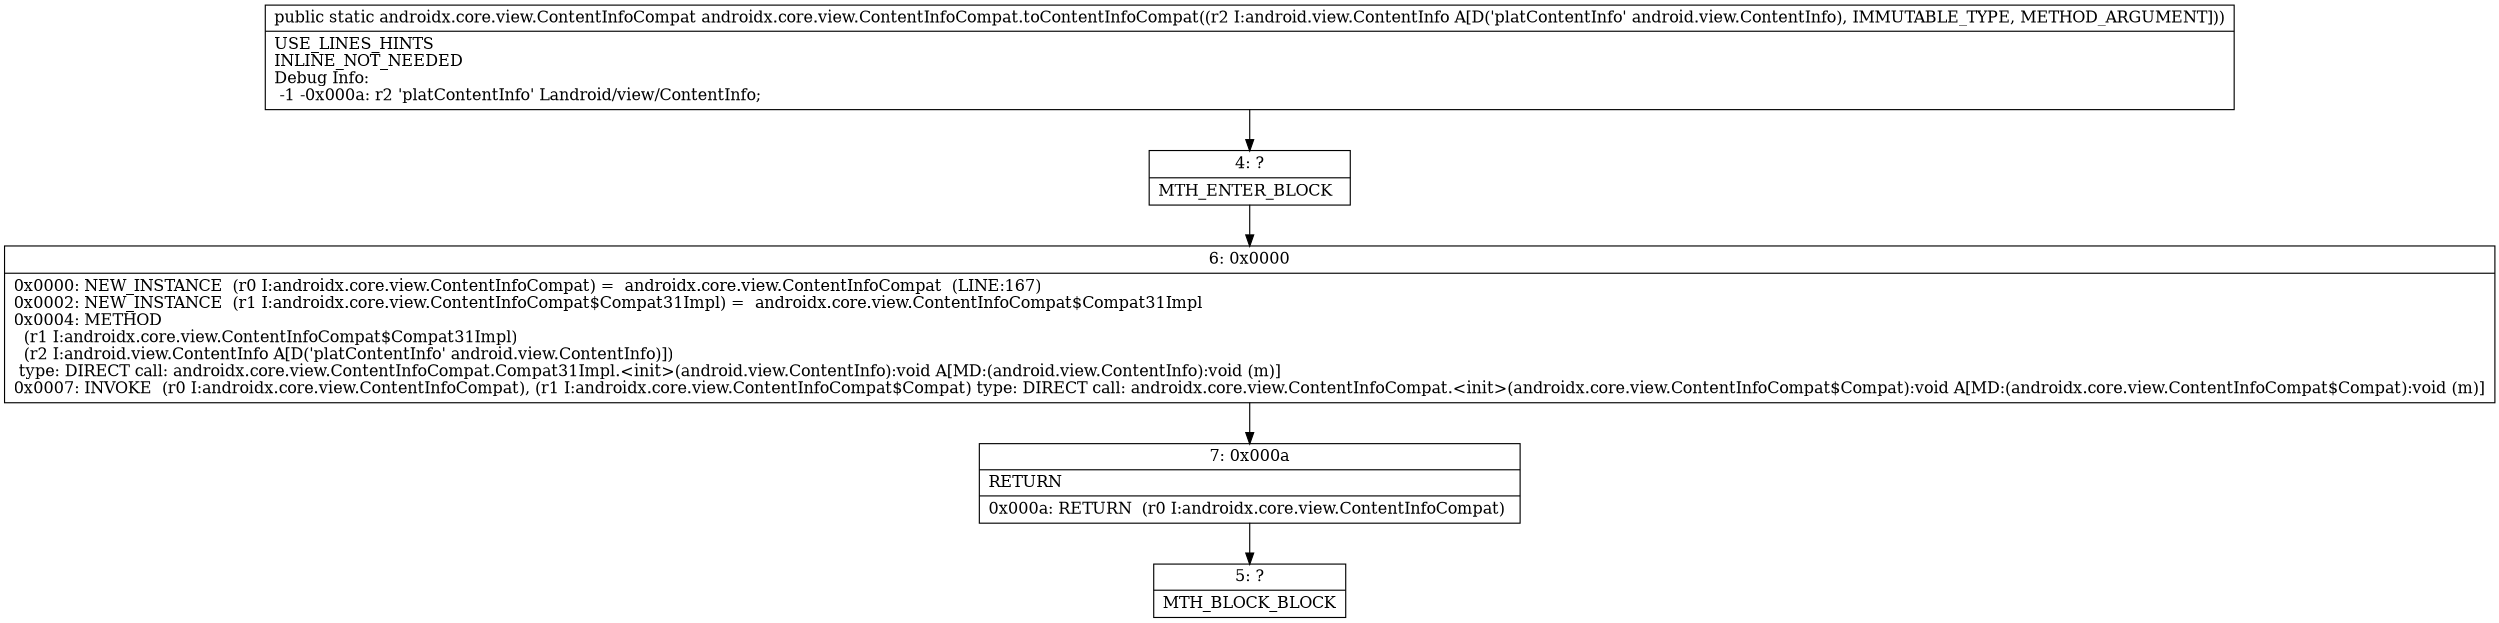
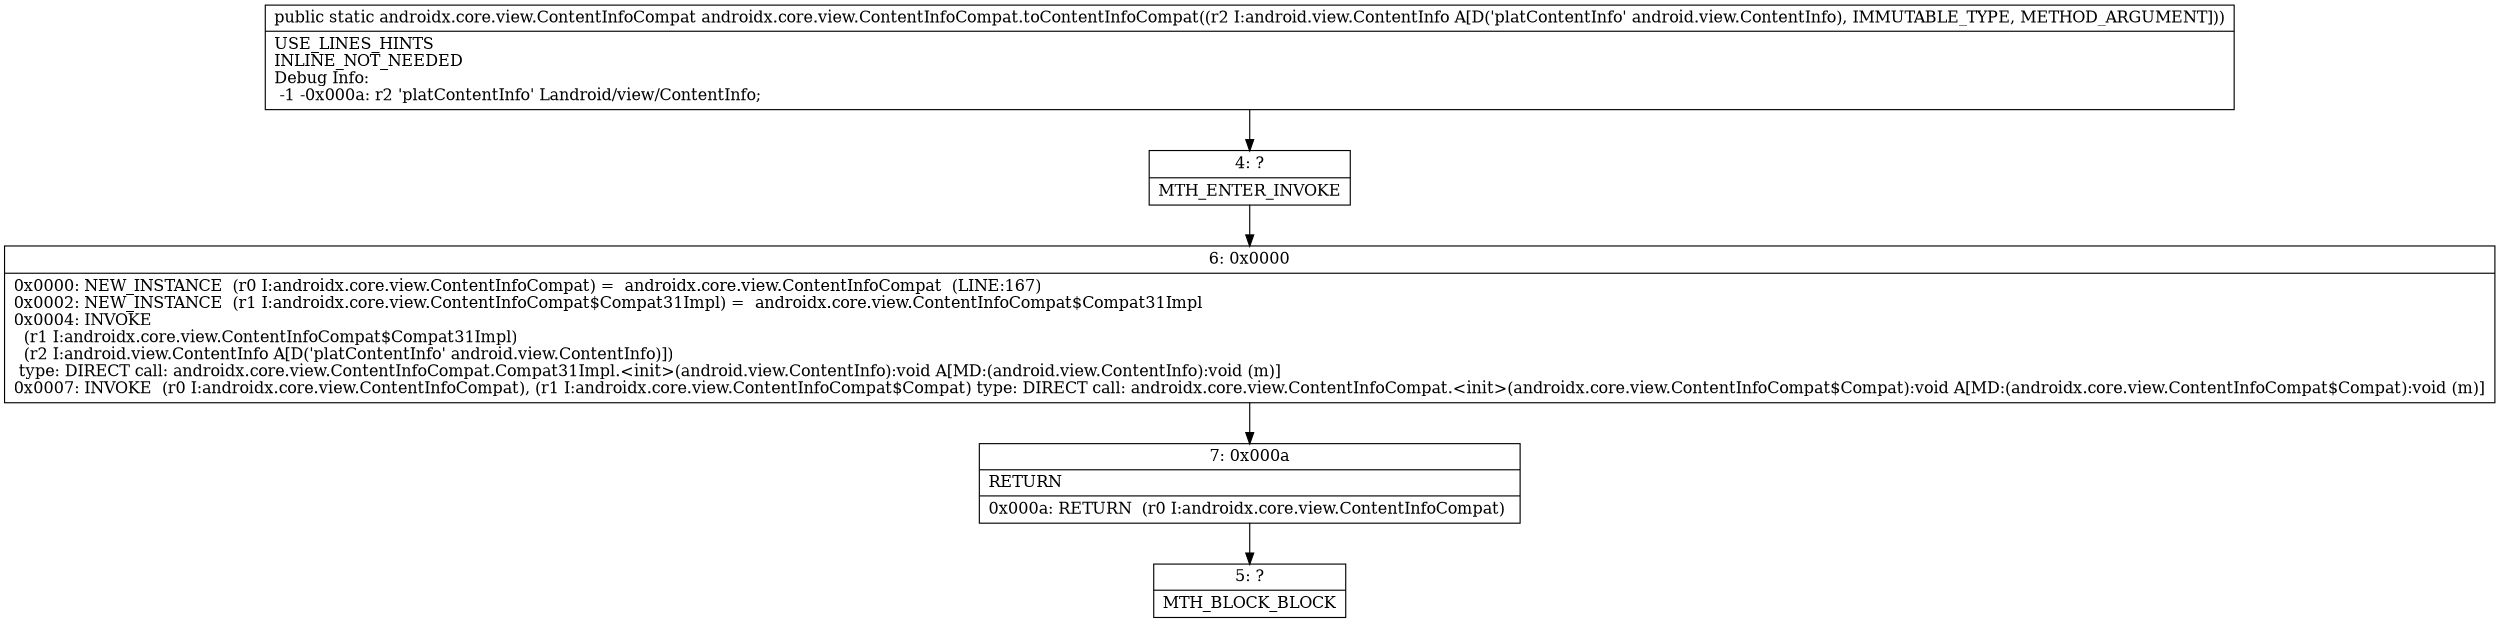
node "4: ?": text "MTH_ENTER_BLOCK" -> "MTH_ENTER_INVOKE"
node "6: 0x0000": text "0x0004: METHOD" -> "0x0004: INVOKE"
